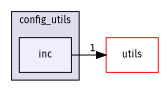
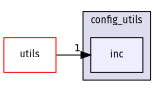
edge "inc" -> "utils": reversed
